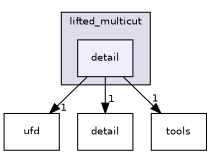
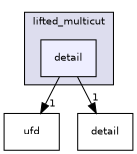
node "tools": removed
